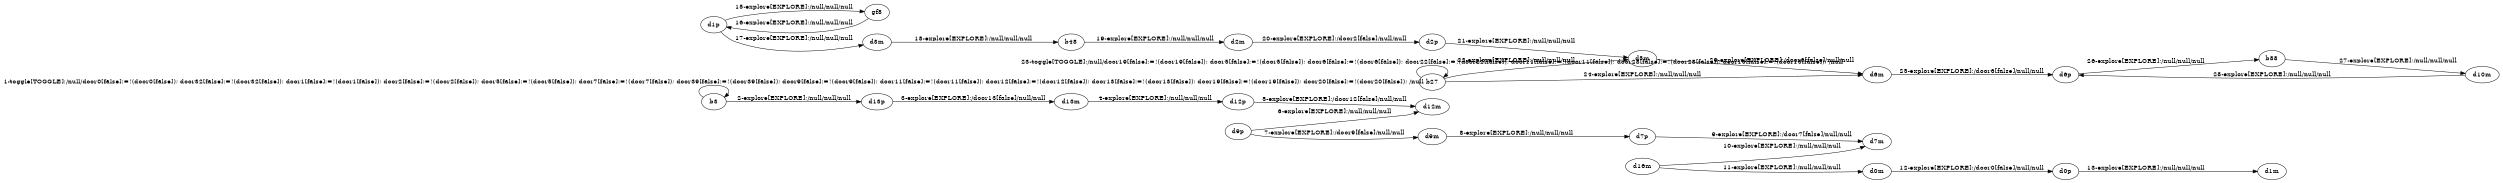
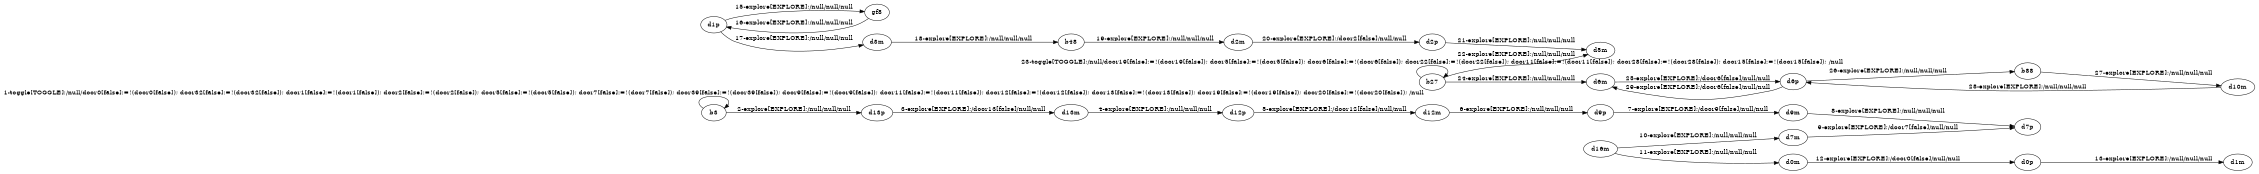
edge "d5m" -> "d6m": now "d6p" -> "d6m"
edge "d9p" -> "d12m": reversed
edge "d7p" -> "d7m": reversed
